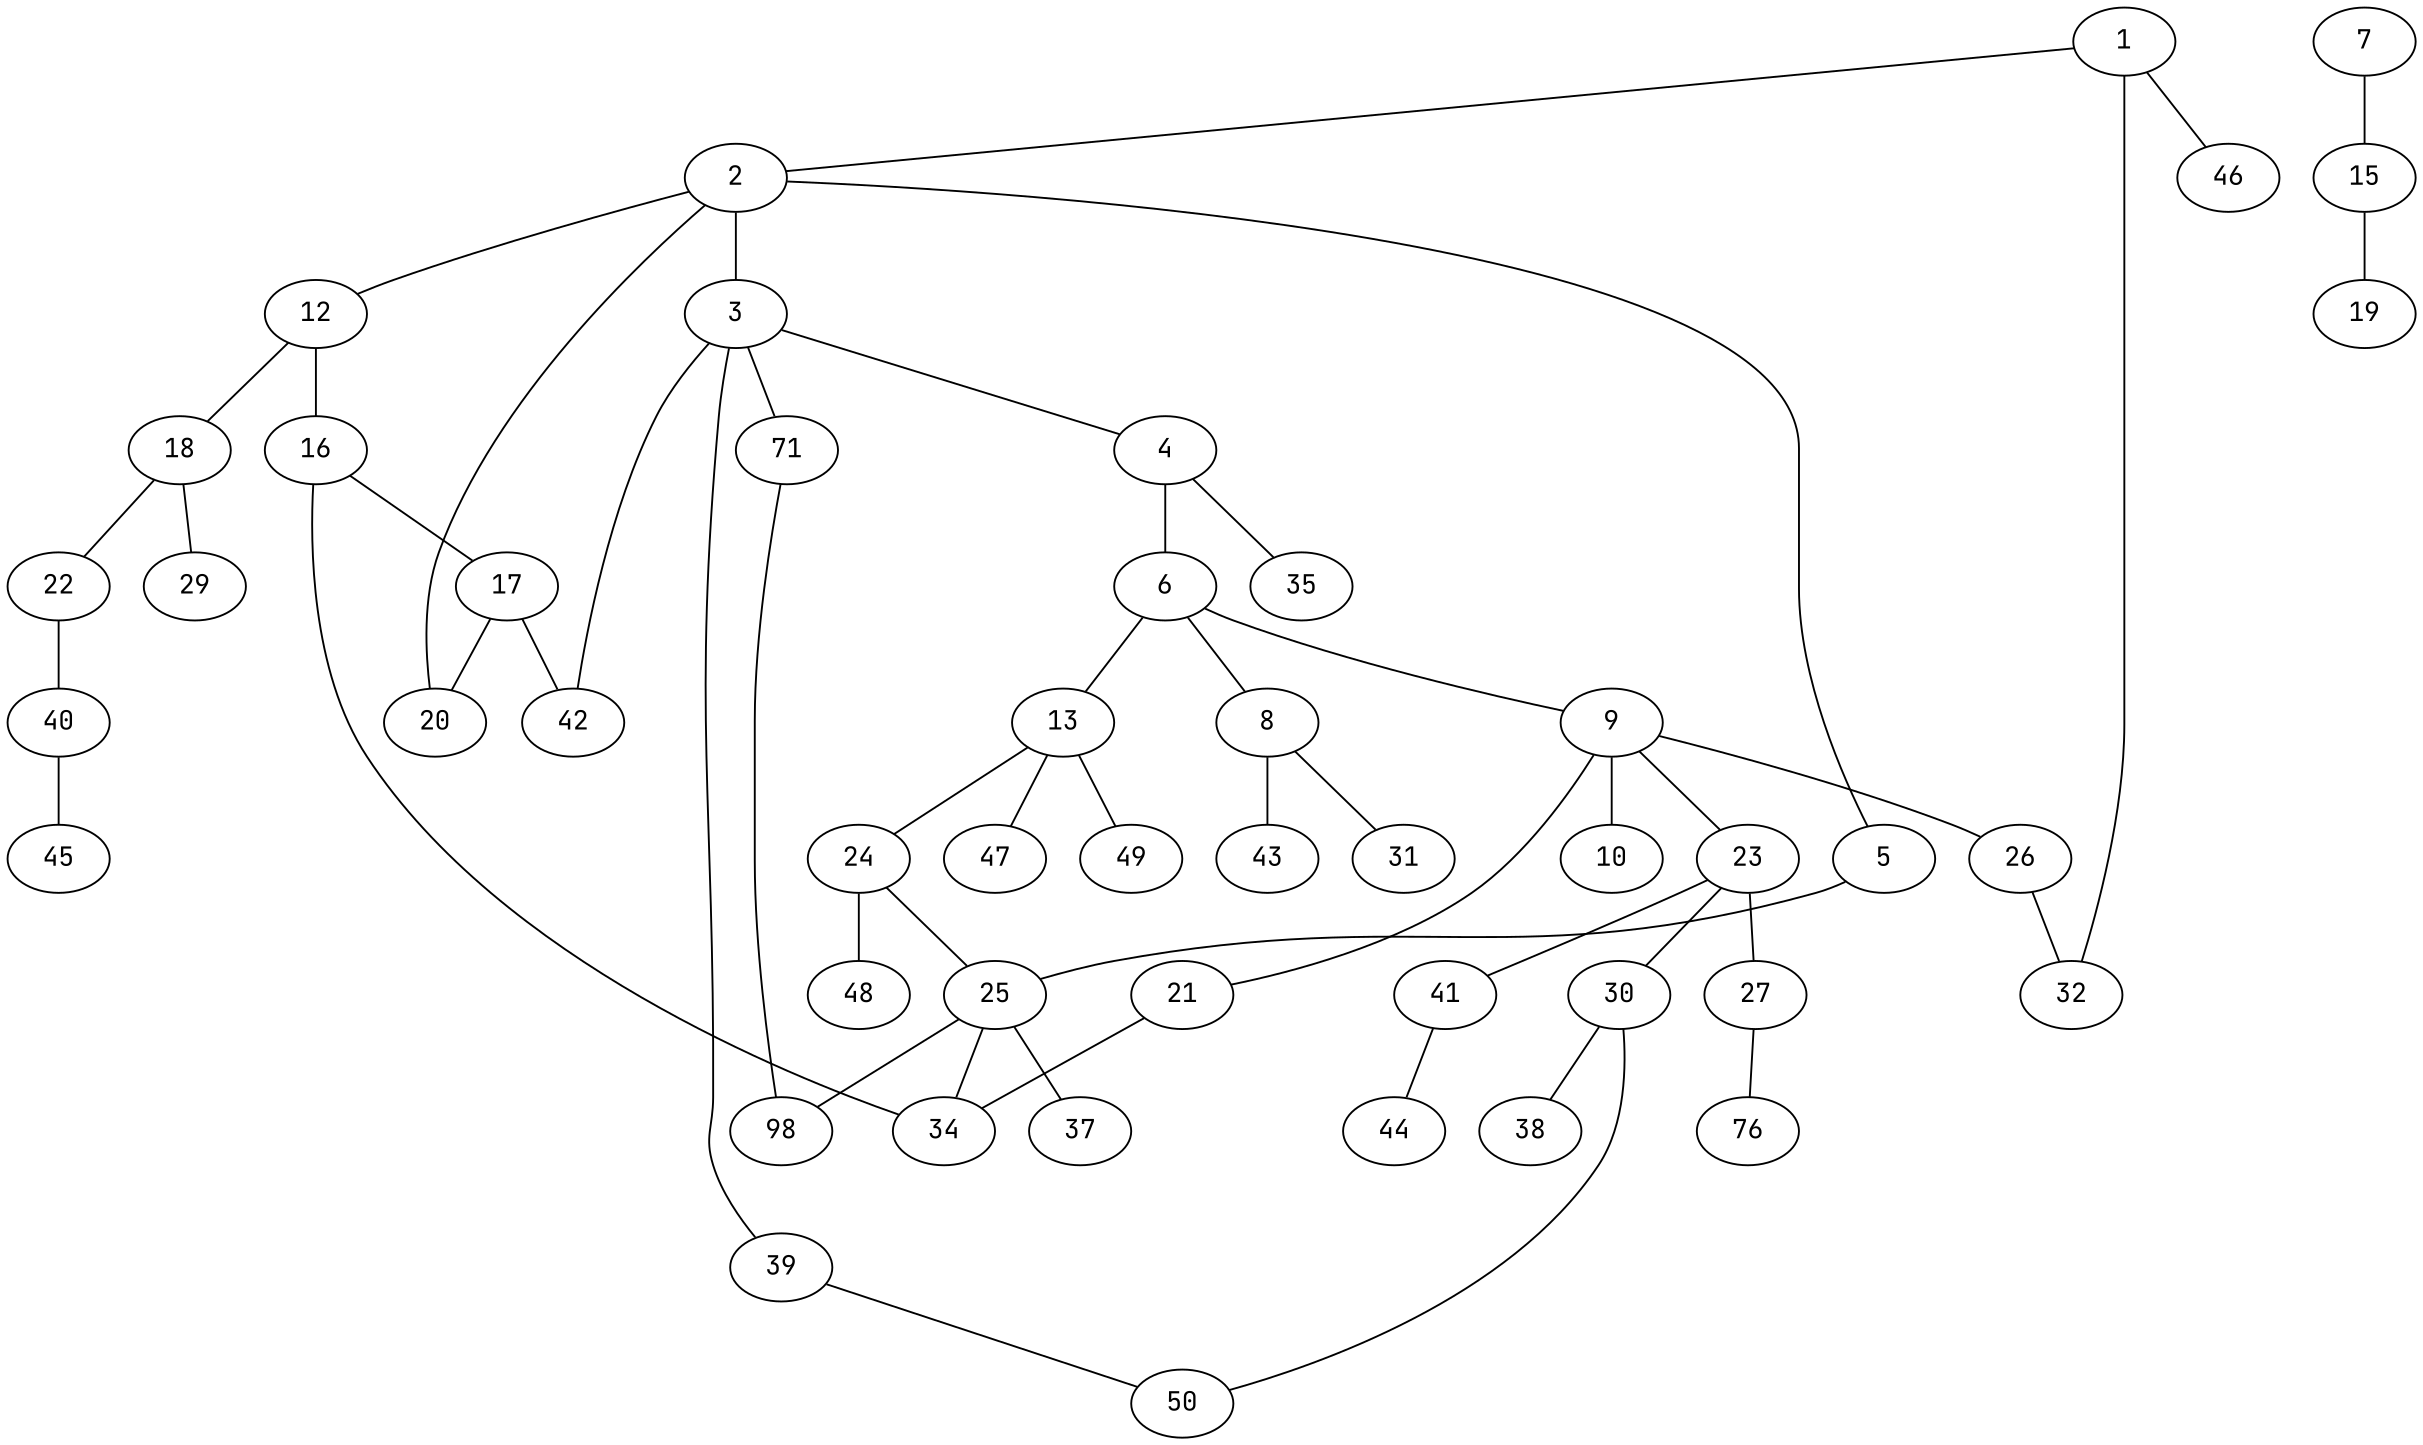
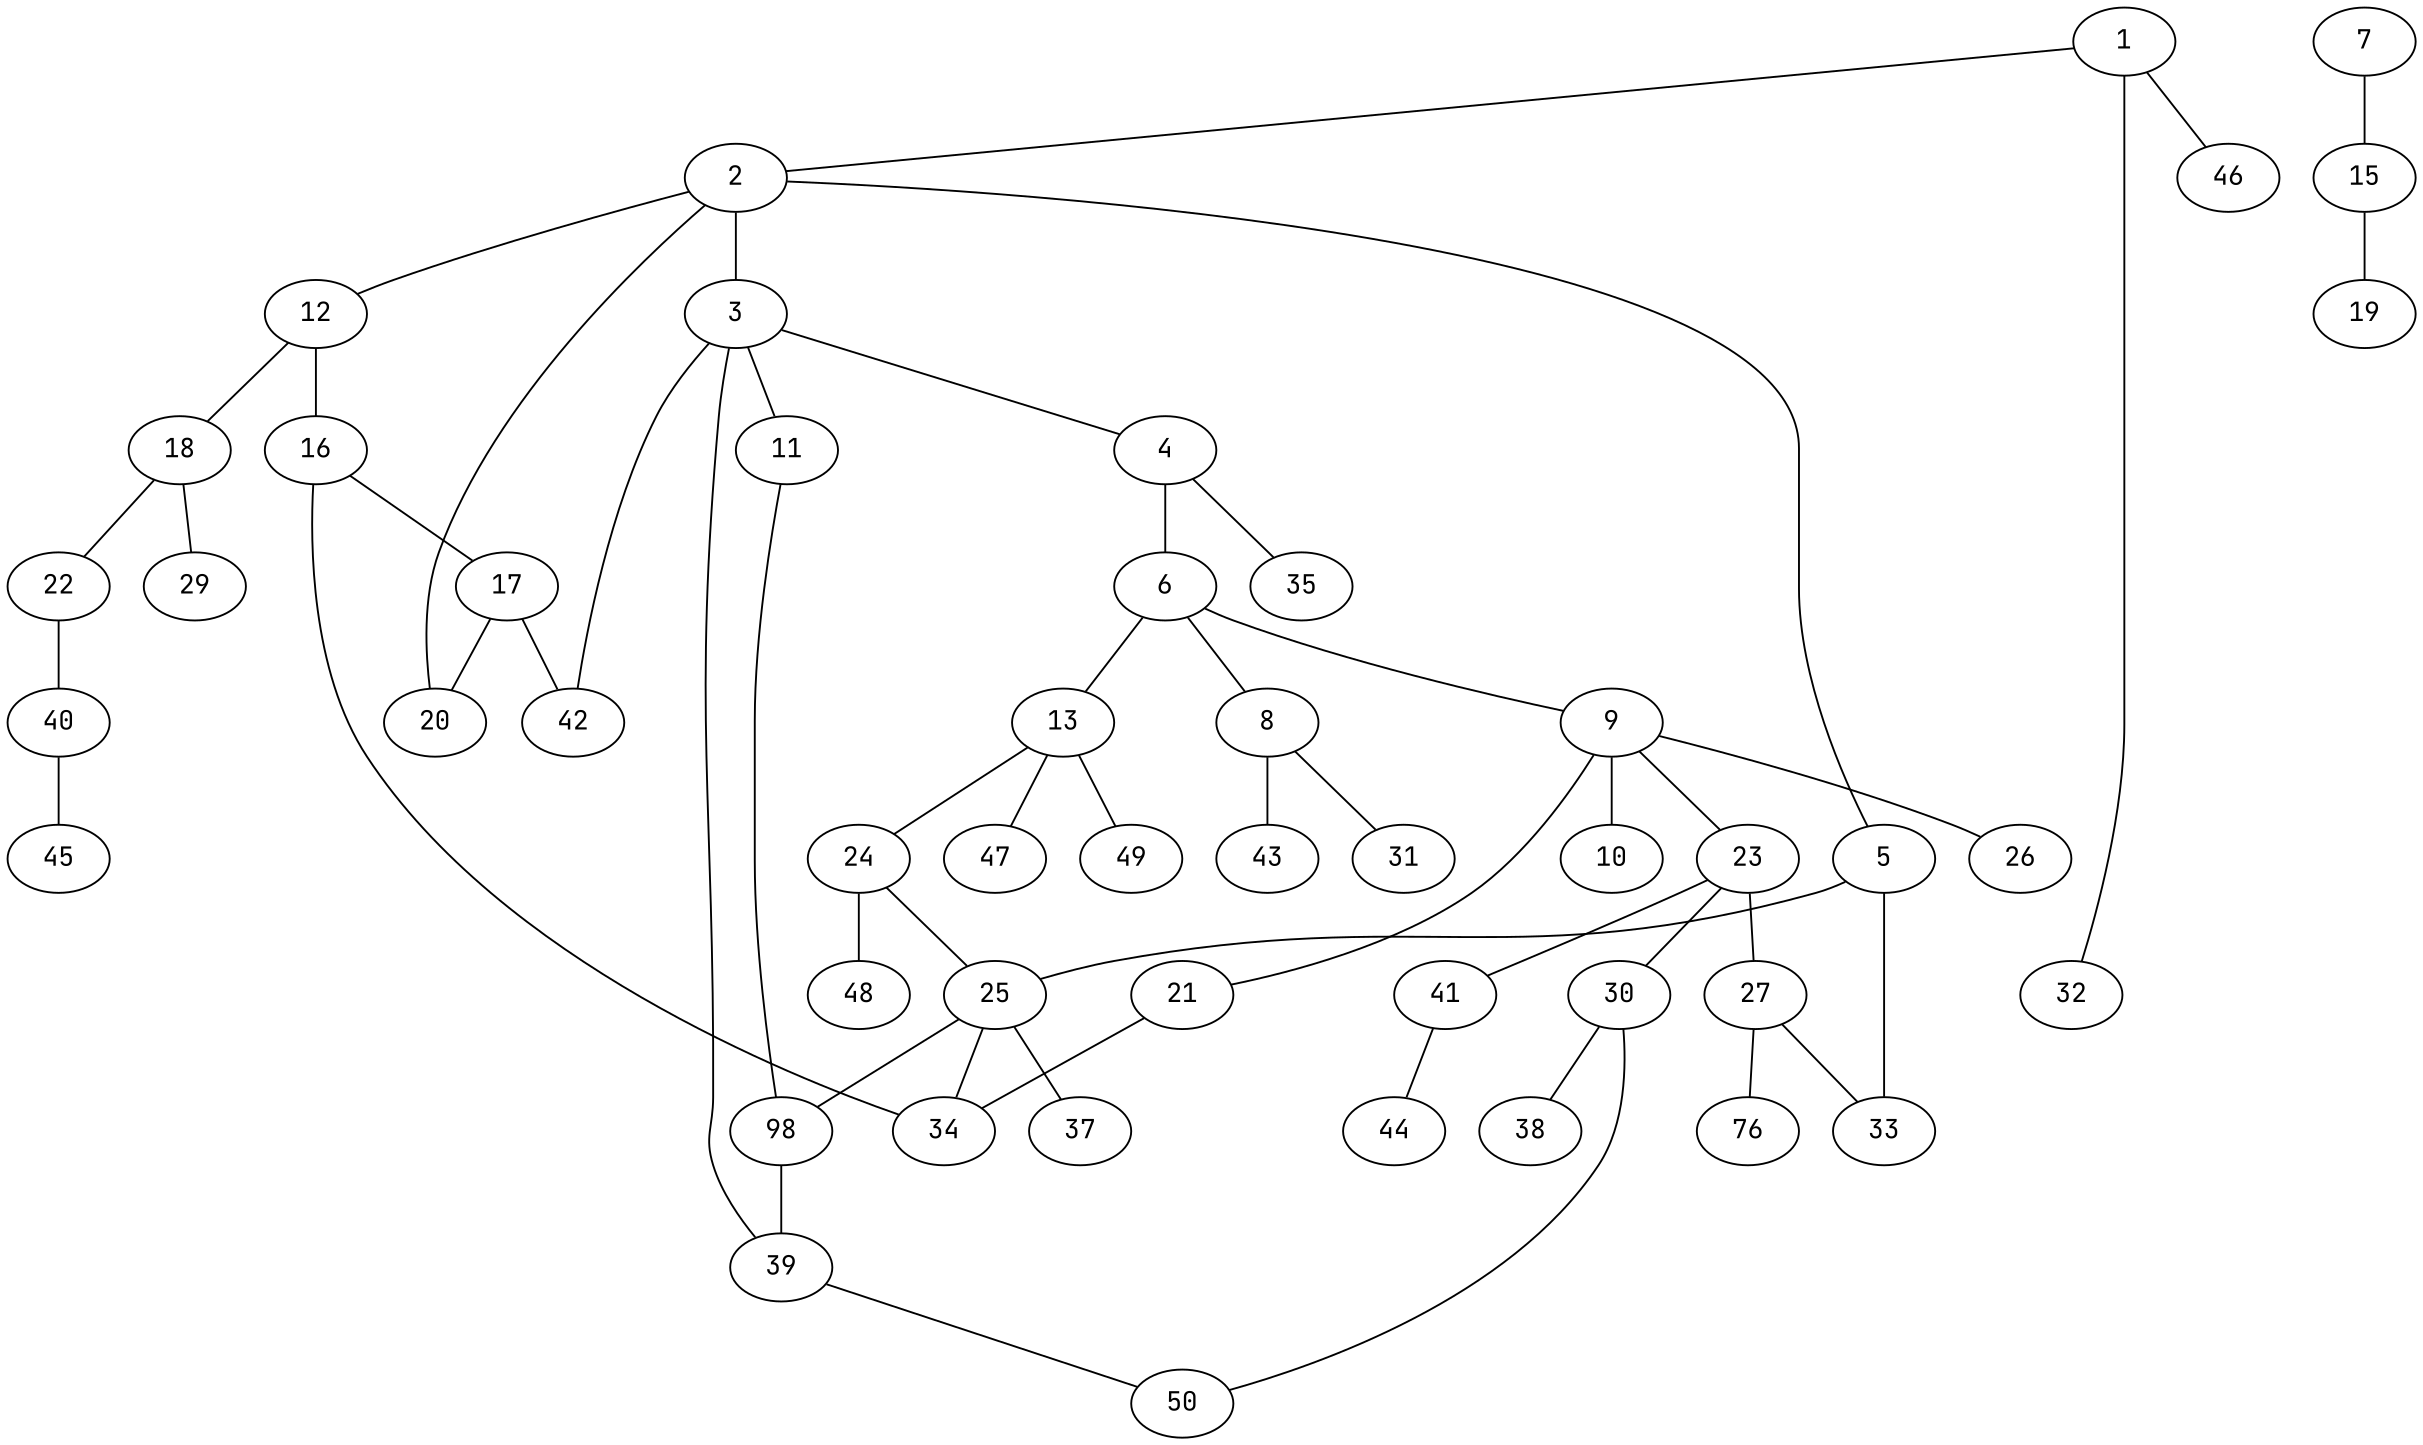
node "71": label "71" -> "11"
edge "26" -- "32": removed
node "33": added
edge "98" -- "39": added
